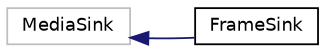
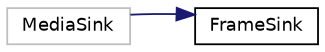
edge "FrameSink" -> "MediaSink": reversed
